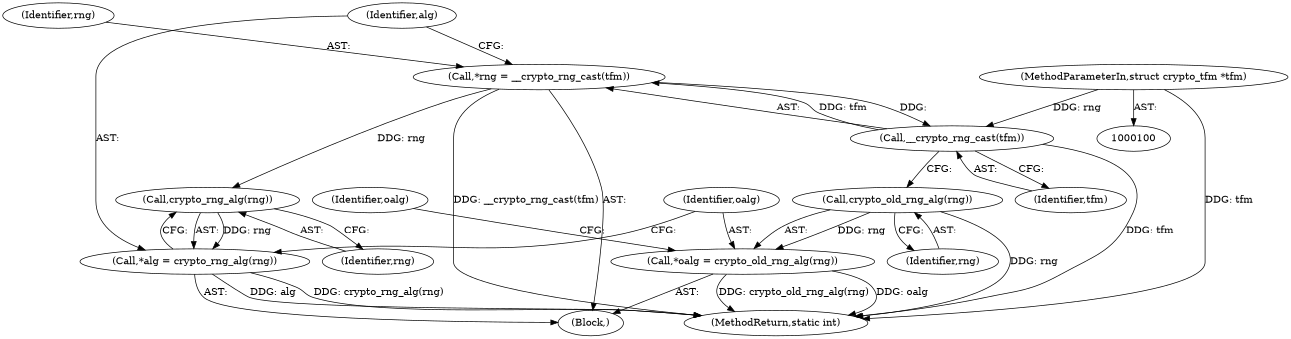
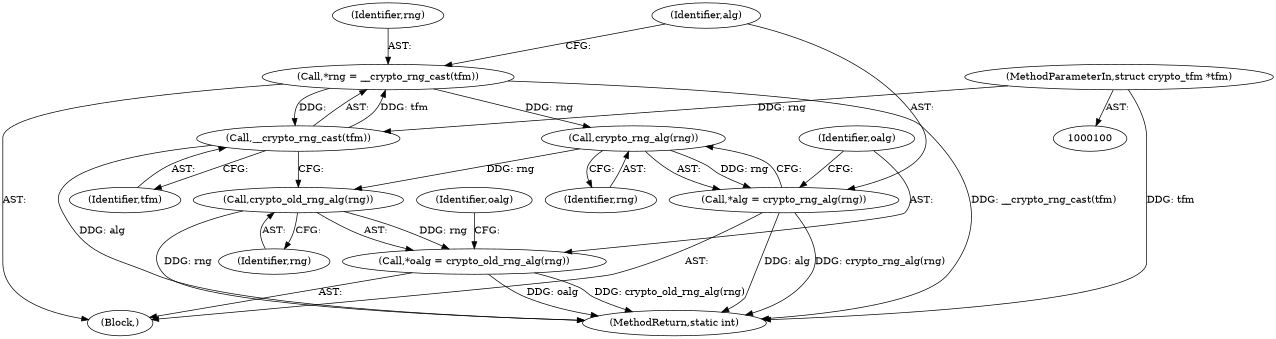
edge "(Call,crypto_rng_alg(rng))" -> "(Call,crypto_old_rng_alg(rng))": added, label "DDG: rng"
edge "(Call,__crypto_rng_cast(tfm))" -> "(MethodReturn,static int)": label "DDG: tfm" -> "DDG: alg"
